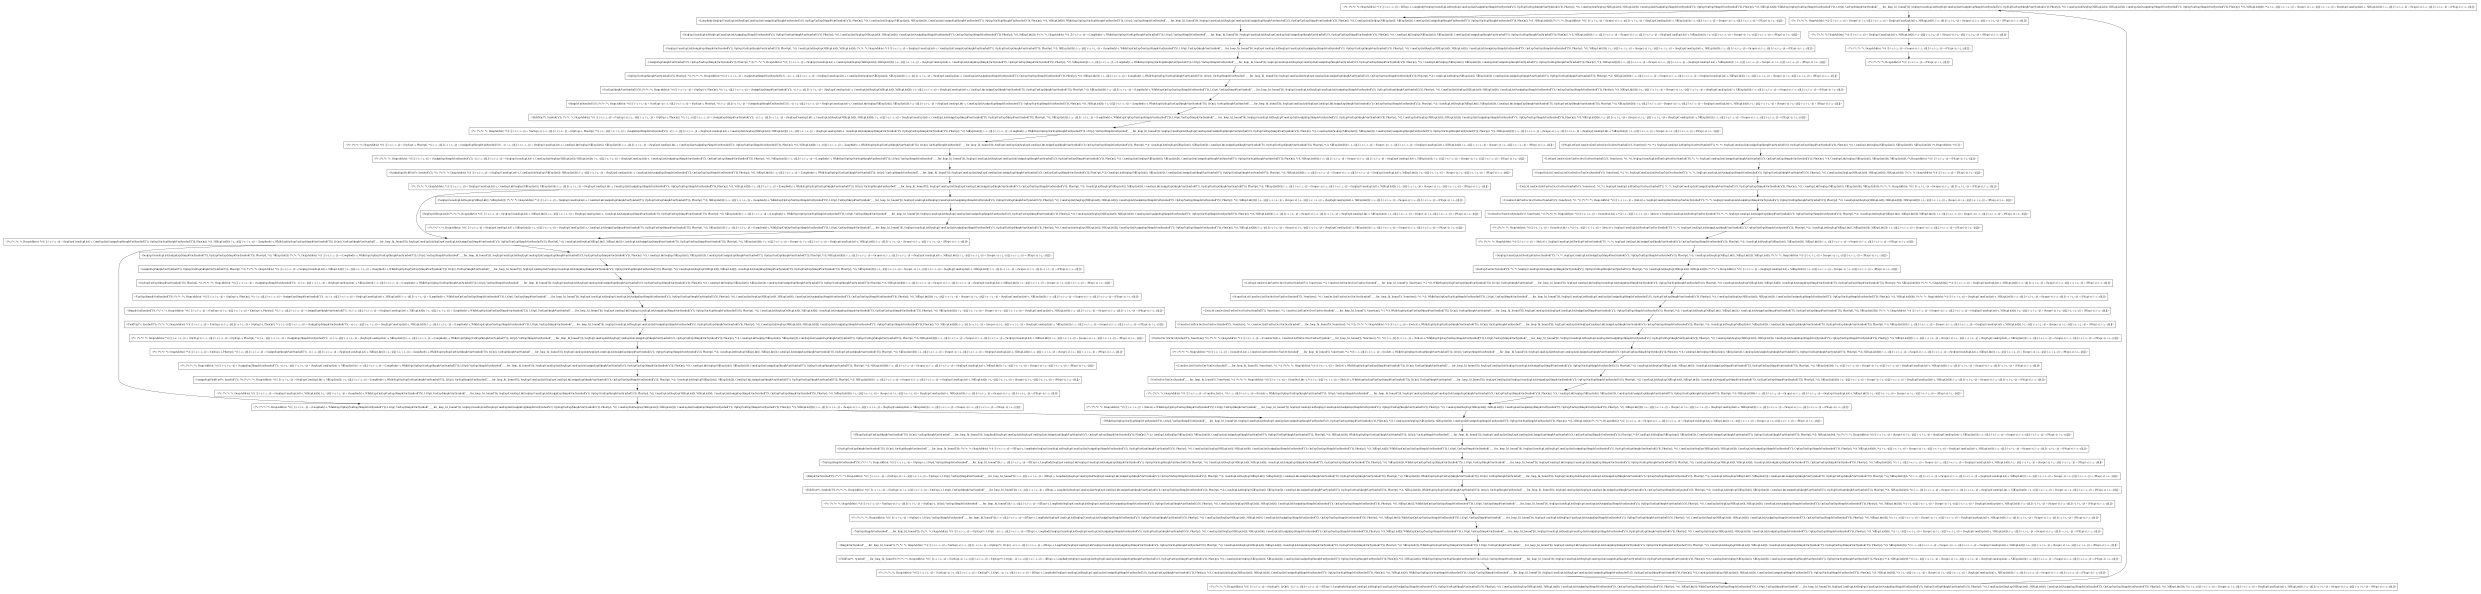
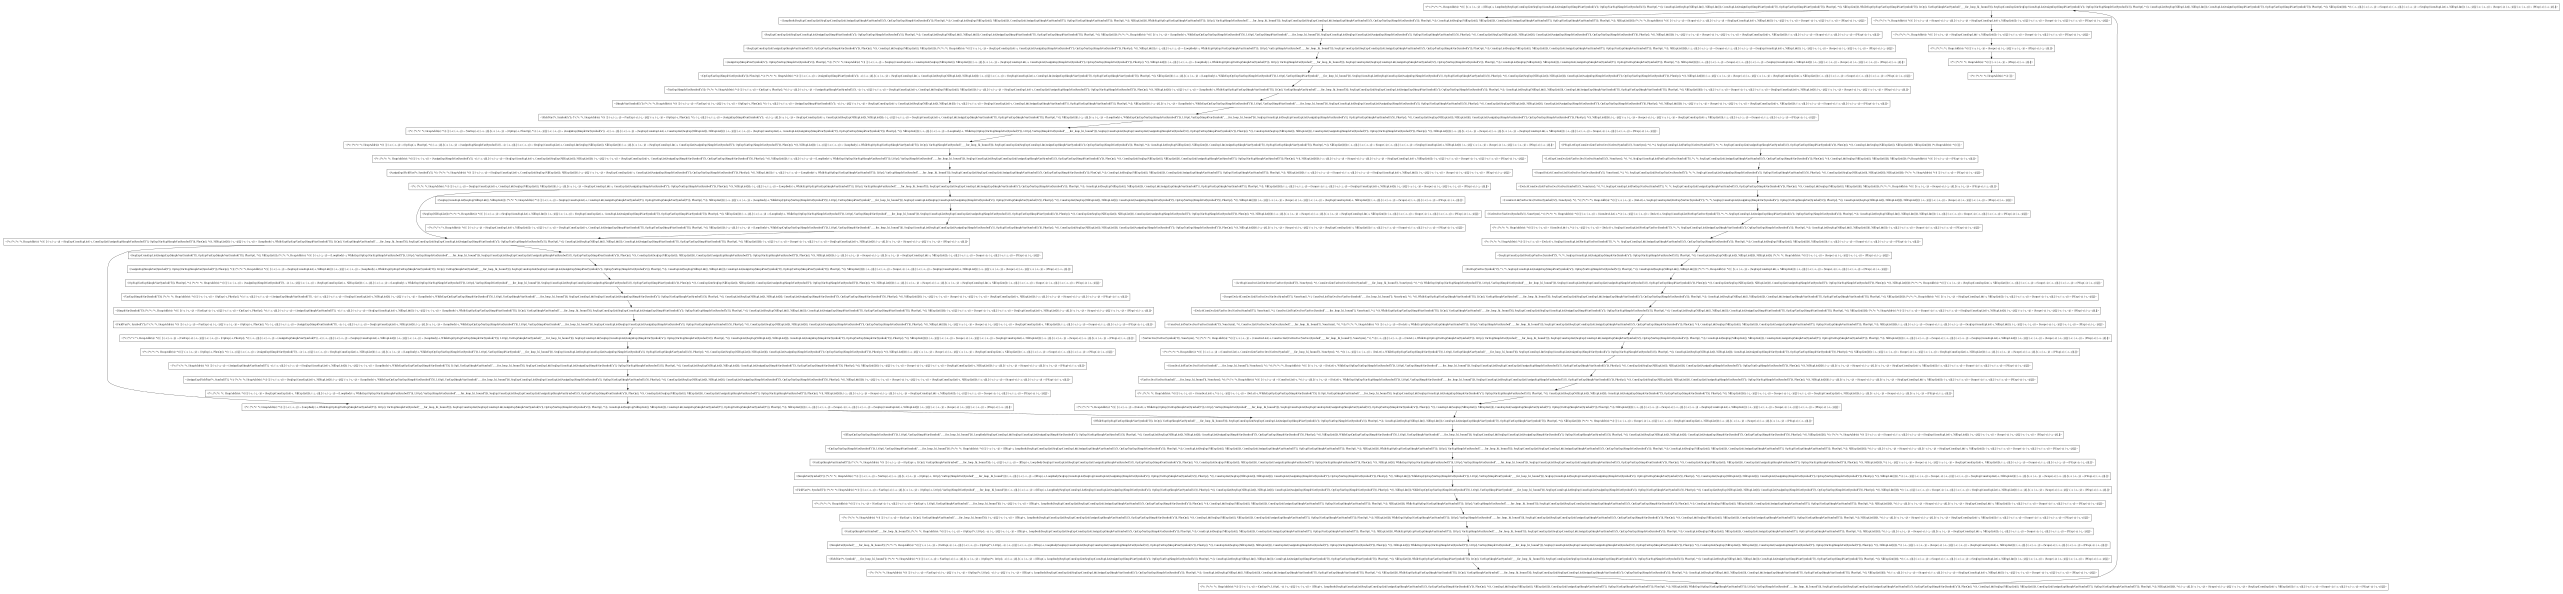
node "<(*v; (*v,*v: *v, HeapAddr(0): *v)) | []>": added
